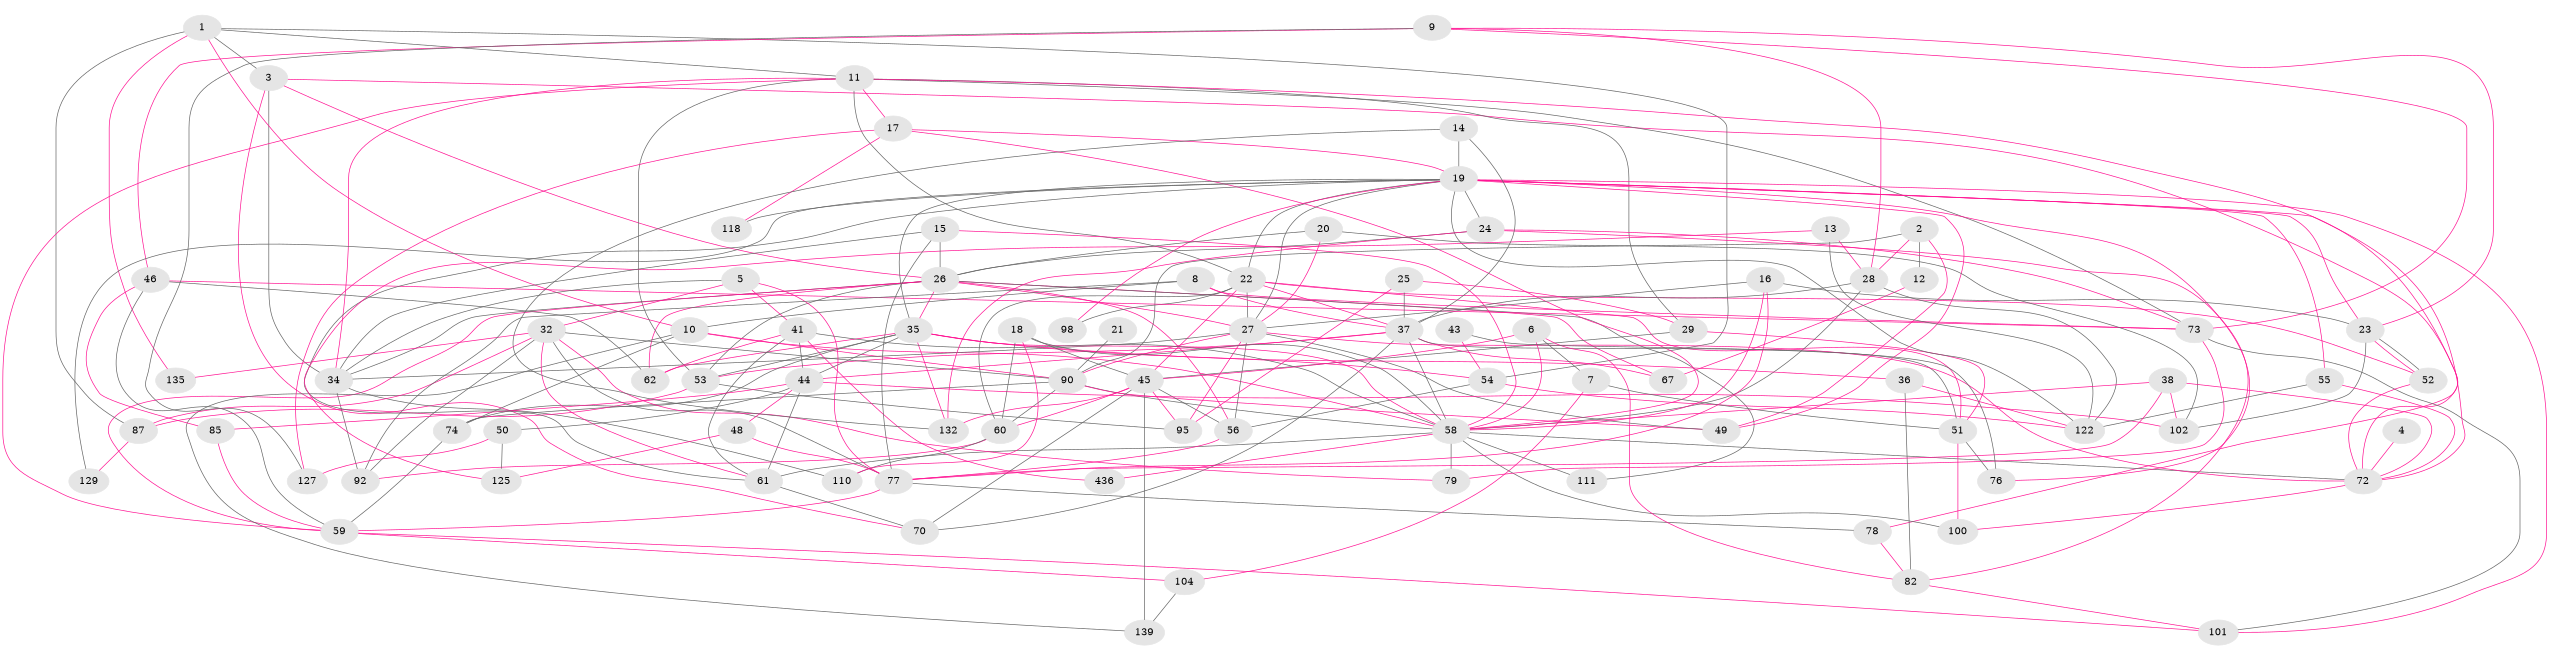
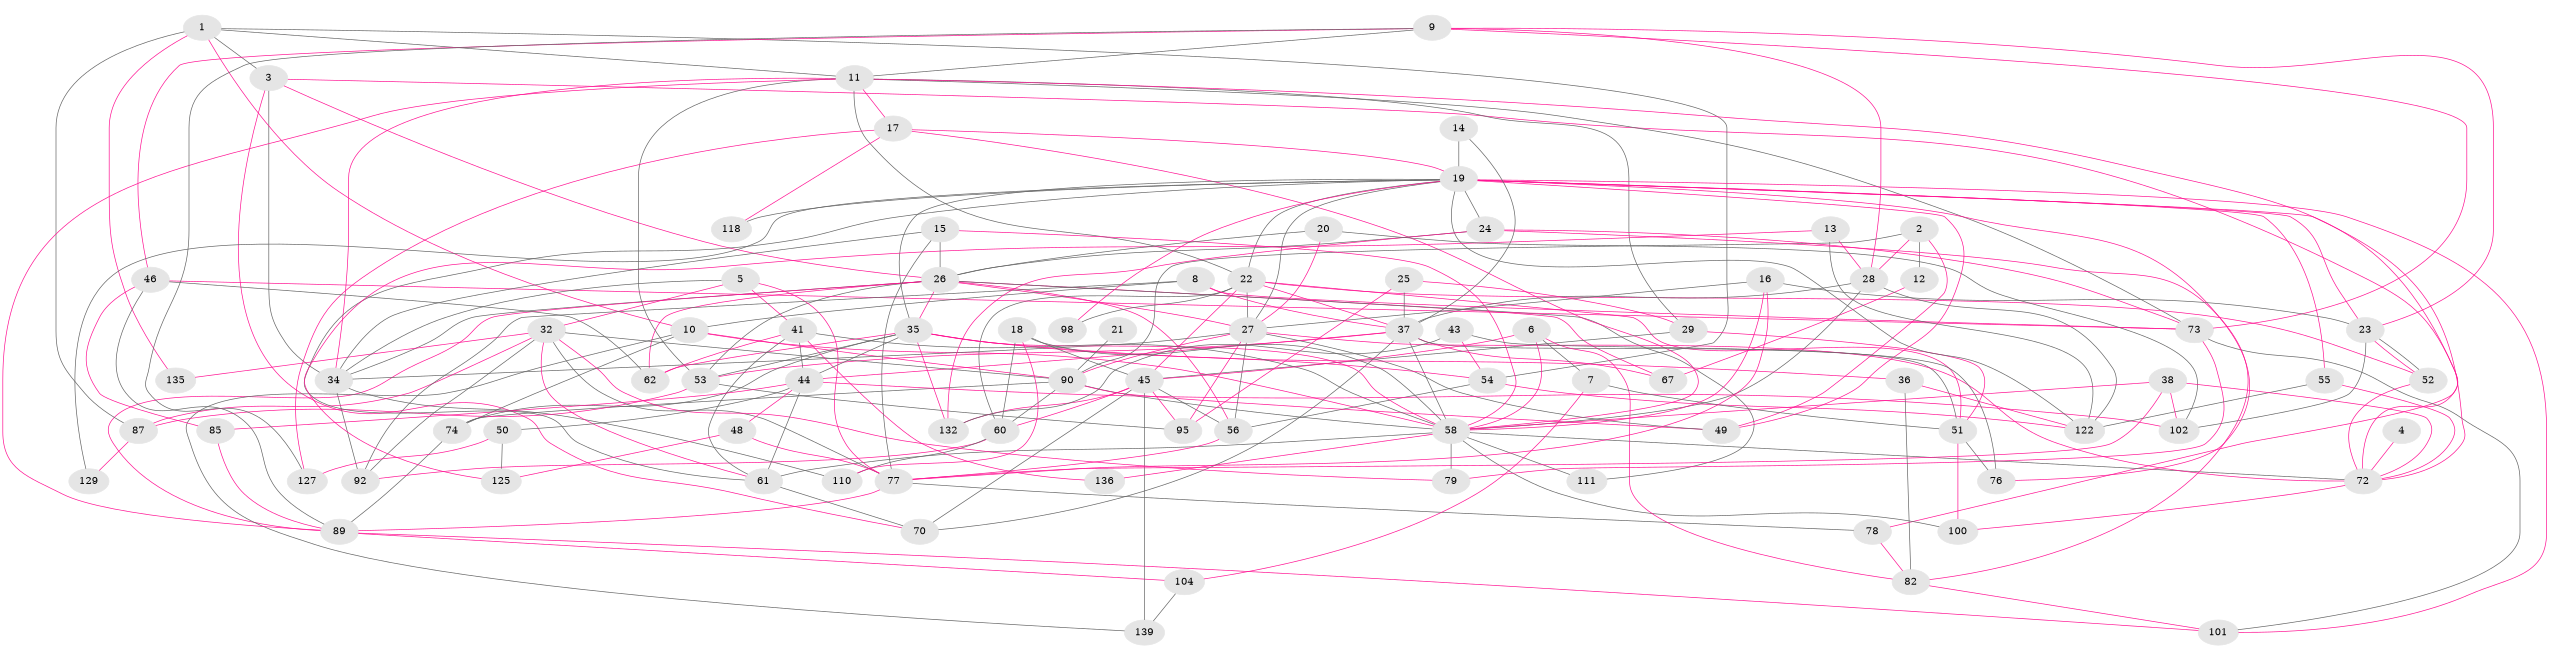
edge "9" -- "11": added
edge "14" -- "132": now "43" -- "132"
node "436": label "436" -> "136"
node "59": label "59" -> "89"
